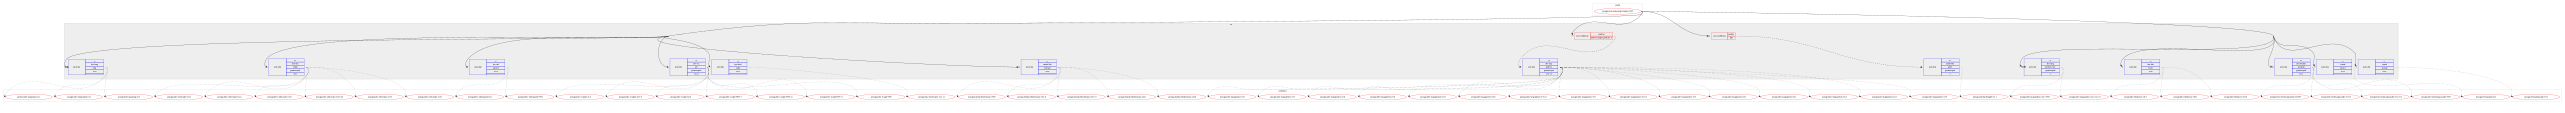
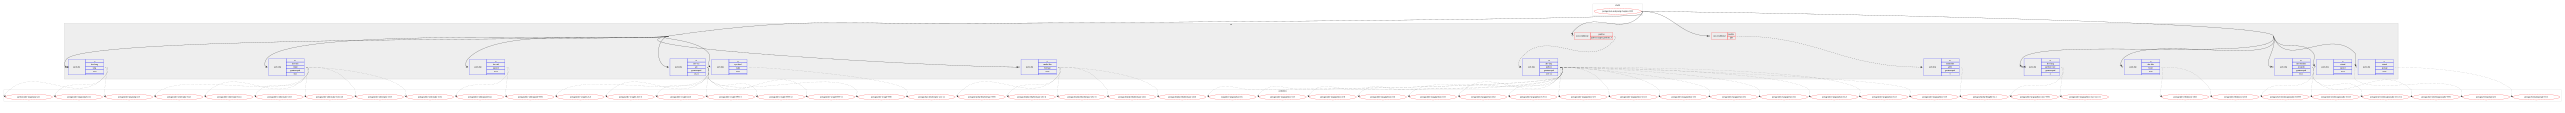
node "portage://dev-lang/python-3.5.7": label "portage://dev-lang/python-3.5.7" -> "lang://dev-lang/python-3.5.7"
node "portage://dev-libs/boost-1.71.0": removed
